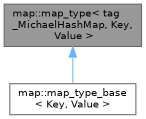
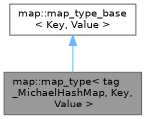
edge "map::map_type_base < Key, Value >" -> "map::map_type< tag _MichaelHashMap, Key, Value >": reversed
